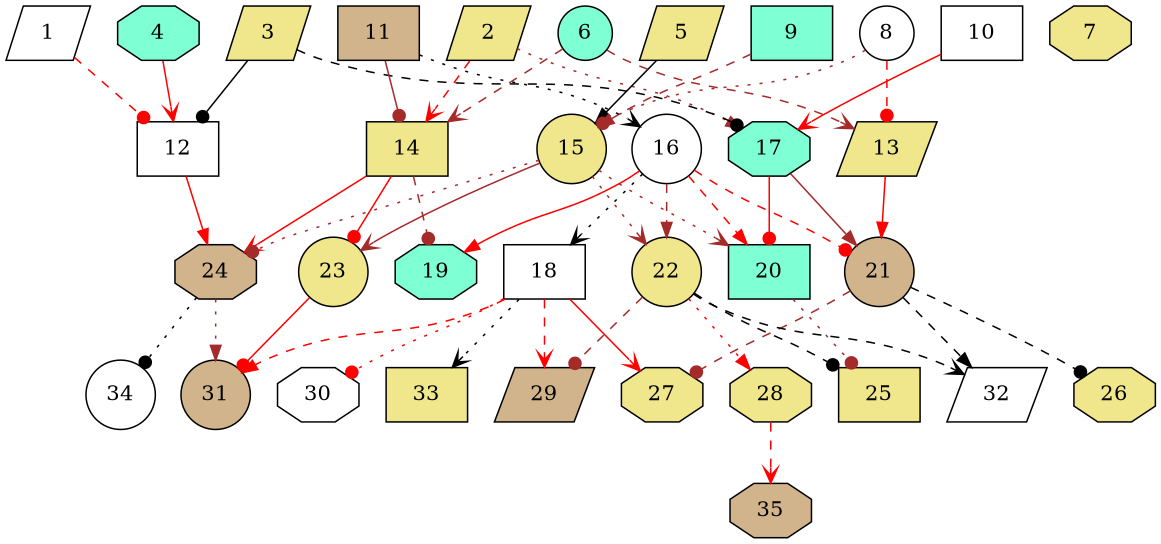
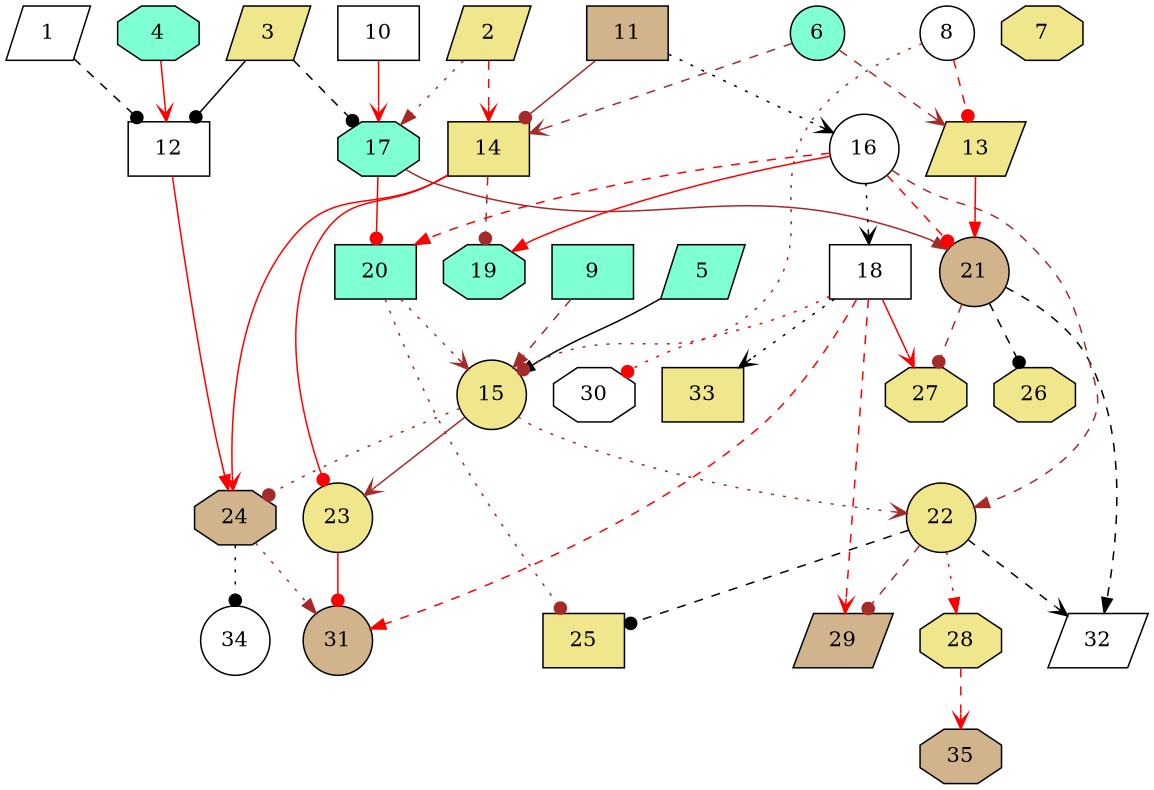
node "5": fillcolor khaki -> aquamarine
edge "1" -> "12": color red -> black
edge "15" -> "20": reversed
